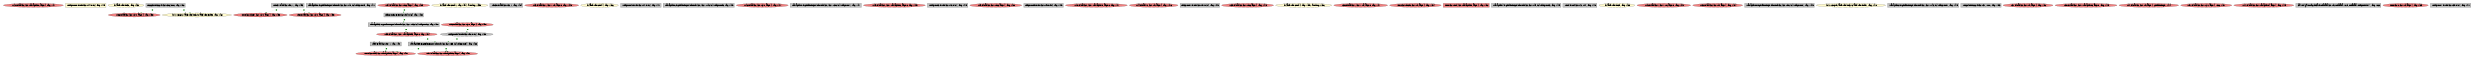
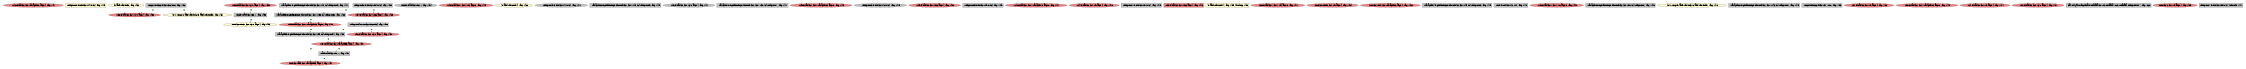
node "%cmp92 = icmp ult i32 %36, 3000, !dbg !1460": label "%cmp92 = icmp ult i32 %36, 3000, !dbg !1460" -> "%cmp72 = icmp ult i32 %36, 3000, !dbg !1460"
node "br label %for.cond71, !dbg !1494, !llvm.loop !1495": removed
node "%inc90 = add i32 %52, 1, !dbg !1484": shape box -> ellipse
node "%idxprom79 = zext i32 %41 to i64, !dbg !1471": shape box -> ellipse
node "%46 = load i32, i32* %j70, align 4, !dbg !1477": fillcolor lightcoral -> grey
node "%idxprom83 = zext i32 %46 to i64, !dbg !1475": shape box -> ellipse
node "%idxprom85 = zext i32 %49 to i94, !dbg !1479": label "%idxprom85 = zext i32 %49 to i94, !dbg !1479" -> "%idxprom85 = zext i32 %49 to i64, !dbg !1479"
node "%44 = load i72, i32* %k, align 4, !dbg !1476": label "%44 = load i72, i32* %k, align 4, !dbg !1476" -> "%44 = load i32, i32* %k, align 4, !dbg !1476"
node "%idxprom87 = zext i32 %51 to i24, !dbg !1479": label "%idxprom87 = zext i32 %51 to i24, !dbg !1479" -> "%idxprom87 = zext i32 %51 to i64, !dbg !1479"
node "%39 = load i32, i32* %i66, align 4, !dbg !1473": shape ellipse -> box
node "br label %for.cond74, !dbg !1485, !llvm.loop !1486": shape ellipse -> box
node "store i32 %mul, i32* %arrayidx88, align 4, !dbg !1482": shape box -> ellipse
node "br label %for.inc89, !dbg !1483": removed
node "%52 = load i32, i32* %k, align 4, !dbg !1484": removed
node "%41 = load i32, i32* %k, align 4, !getelementptr !1474": label "%41 = load i32, i32* %k, align 4, !getelementptr !1474" -> "%41 = load i32, i32* %k, align 4, !dbg !1474"
node "%51 = load i32, i32* %j70, align 4, !cmp !1481": label "%51 = load i32, i32* %j70, align 4, !cmp !1481" -> "%51 = load i32, i32* %j70, align 4, !dbg !1481"
node "%47 = load i32, i32* %arrayidx84, align 4, !dbg !1475": removed
node "store i32 0, i32* %k, align 4, !dbg !1465": label "store i32 0, i32* %k, align 4, !dbg !1465" -> "store i92 0, i32* %k, align 4, !dbg !1465"
node "%idxprom77 = zext i32 %39 to i64, !dbg !1471": label "%idxprom77 = zext i32 %39 to i64, !dbg !1471" -> "%idxprom77 = zext i32 %39 to i64, !inbounds !1471"
edge "%inc97 = add i32 %58, 1, !dbg !1493" -> "%58 = load i32, i32* %j70, align 4, !dbg !1493": reversed
edge "%54 = load i32, i32* %i66, align 4, !dbg !1489" -> "%idxprom92 = zext i62 %54 to i64, !dbg !1488": reversed
node "store i32 %inc97, i32* %j70, align 4, !dbg !1493": fillcolor lightcoral -> lemonchiffon
edge "%56 = load i32, i32* %j70, align 4, !dbg !1490" -> "%idxprom94 = zext i32 %56 to i64, !dbg !1488": reversed
node "%55 = load i32*, i32** %arrayidx93, align 8, !dbg !1484": label "%55 = load i32*, i32** %arrayidx93, align 8, !dbg !1484" -> "%55 = load i32*, i32** %arrayidx93, align 8, !dbg !1488"
node "%idxprom94 = zext i32 %56 to i64, !dbg !1488": shape ellipse -> box
edge "%57 = load i32, i32* %arrayidx95, align 4, !dbg !1491" -> "%add = add i32 %57, 1, !dbg !1491": added, label "T"
